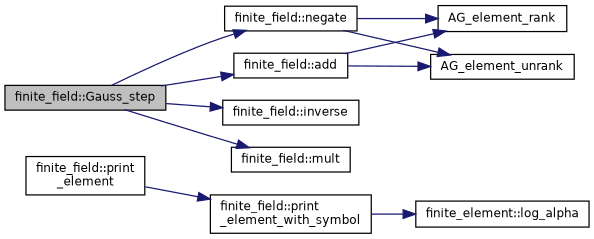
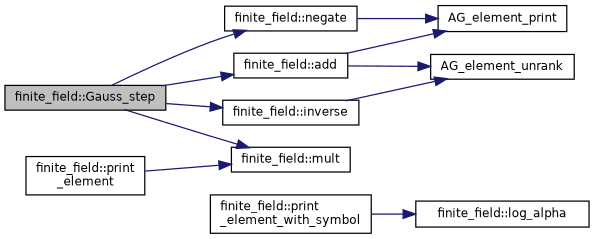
node "AG_element_rank": label "AG_element_rank" -> "AG_element_print"
edge "finite_field::negate" -> "AG_element_unrank": now "finite_field::inverse" -> "AG_element_unrank"
edge "finite_field::print _element" -> "finite_field::print _element_with_symbol": now "finite_field::print _element" -> "finite_field::mult"
node "finite_element::log_alpha": label "finite_element::log_alpha" -> "finite_field::log_alpha"
